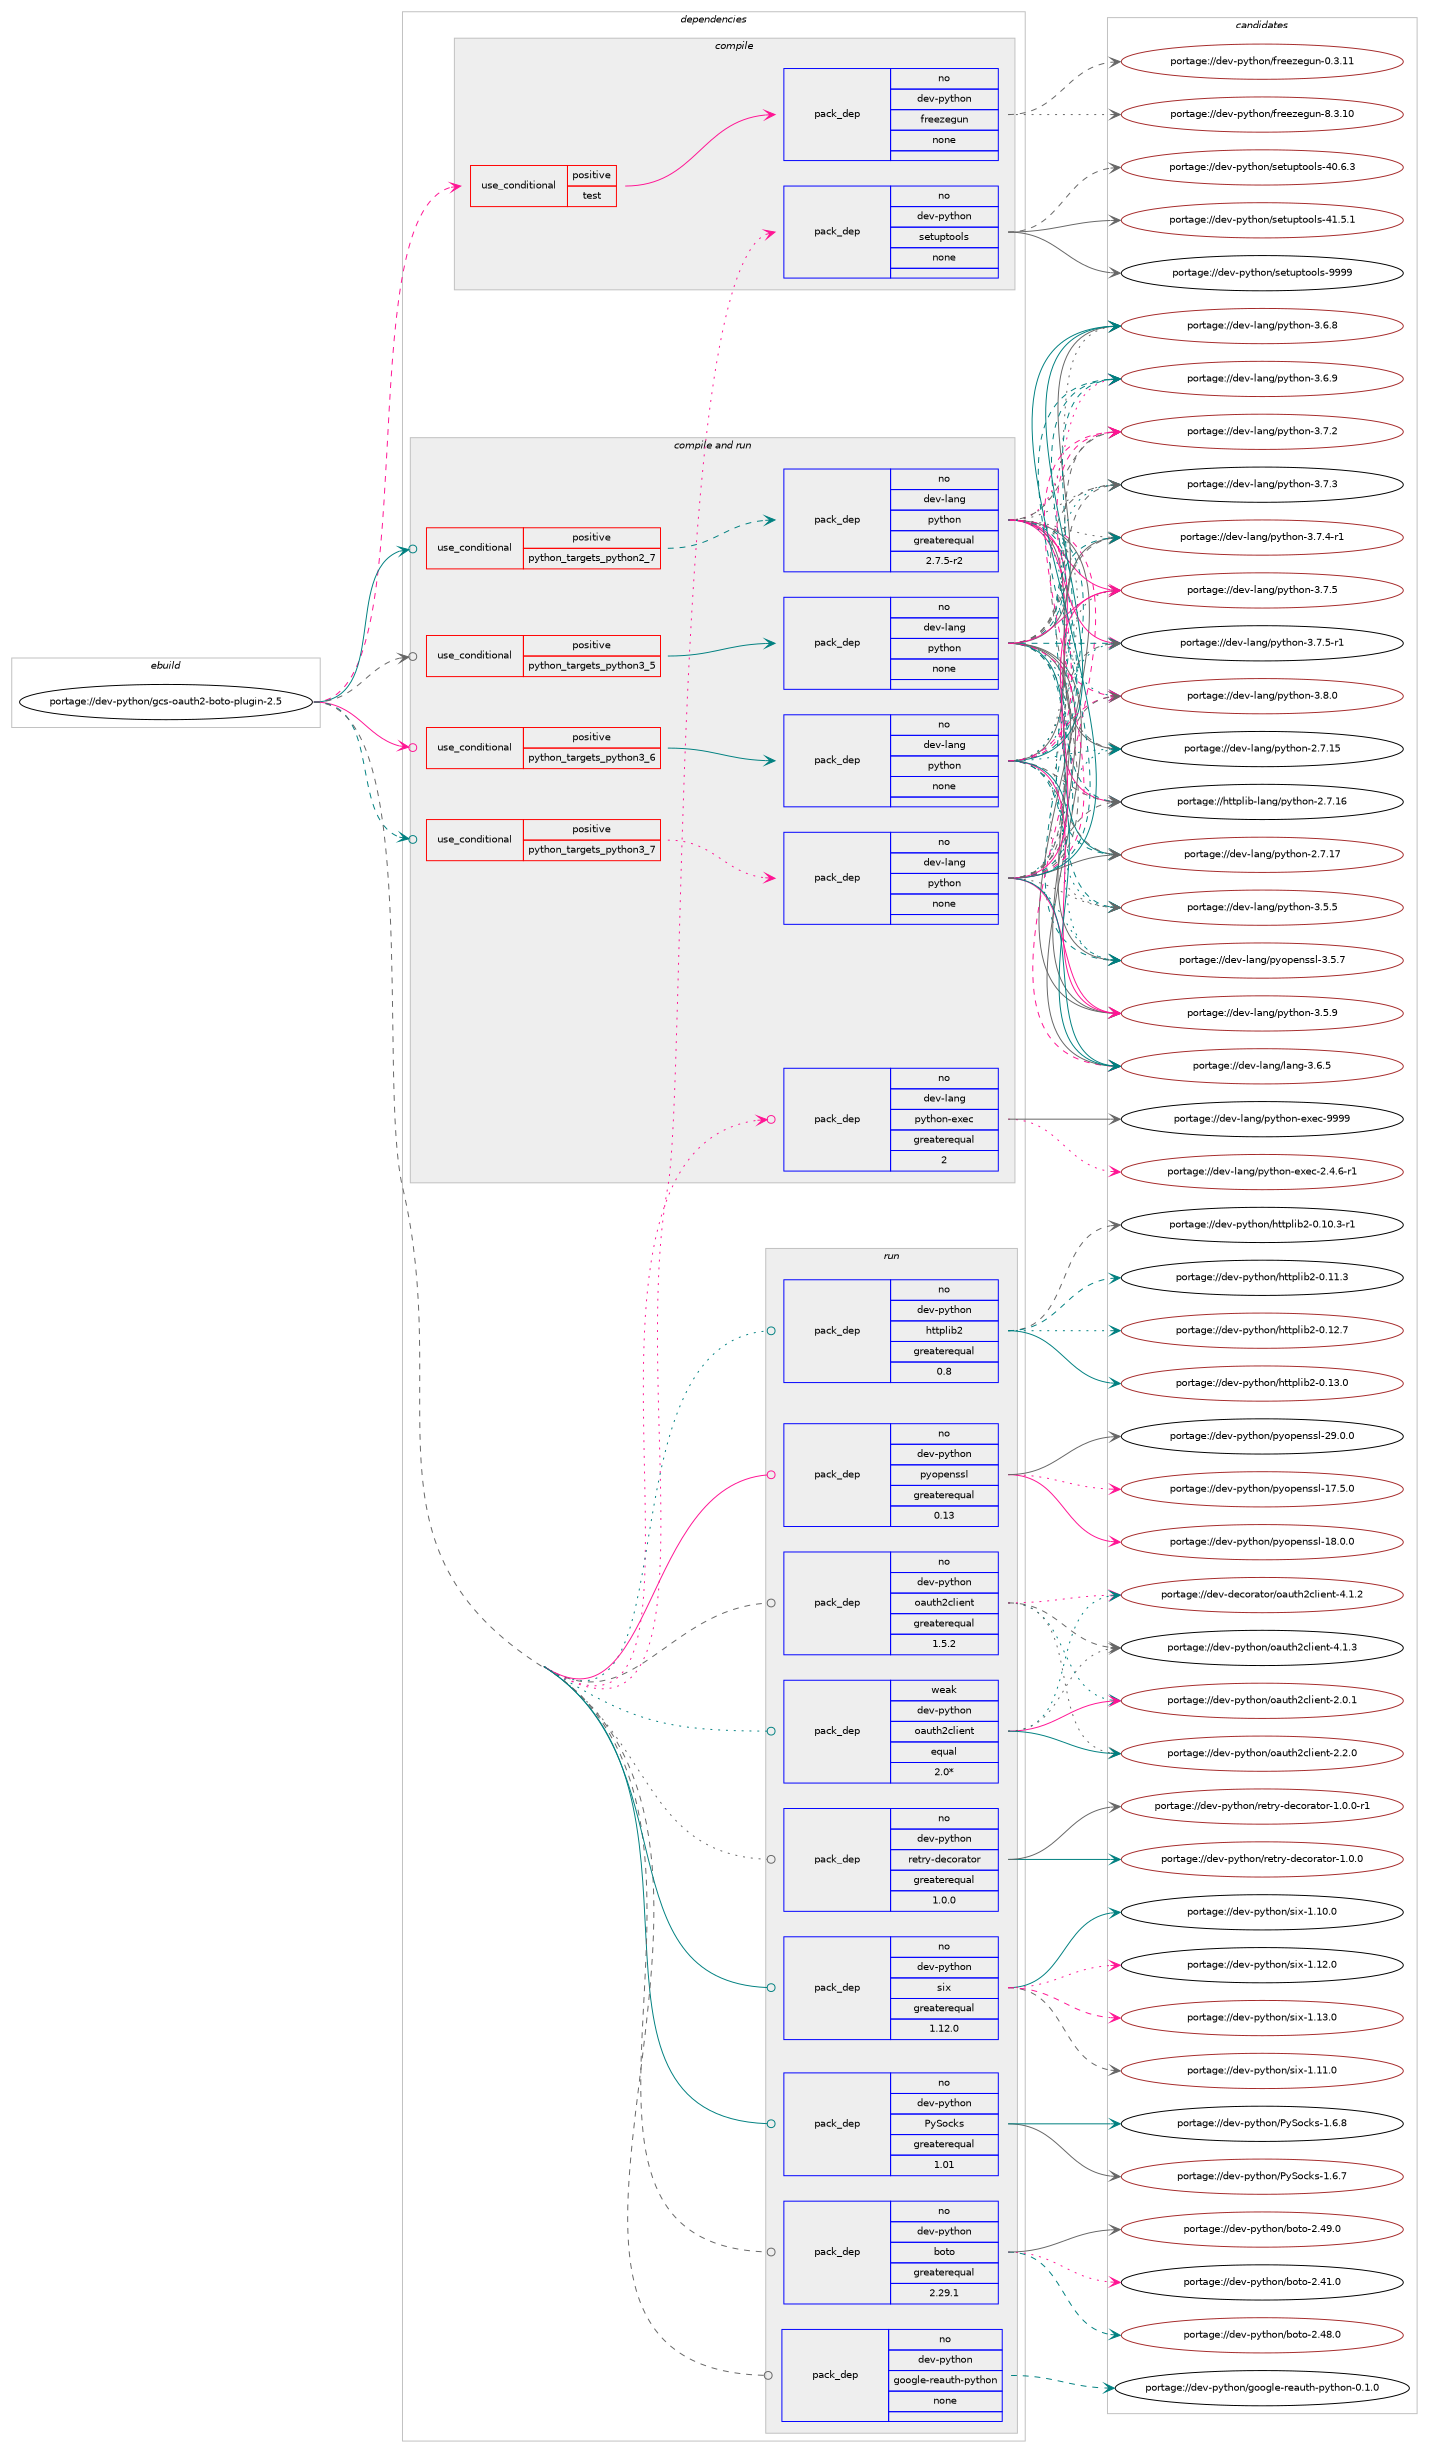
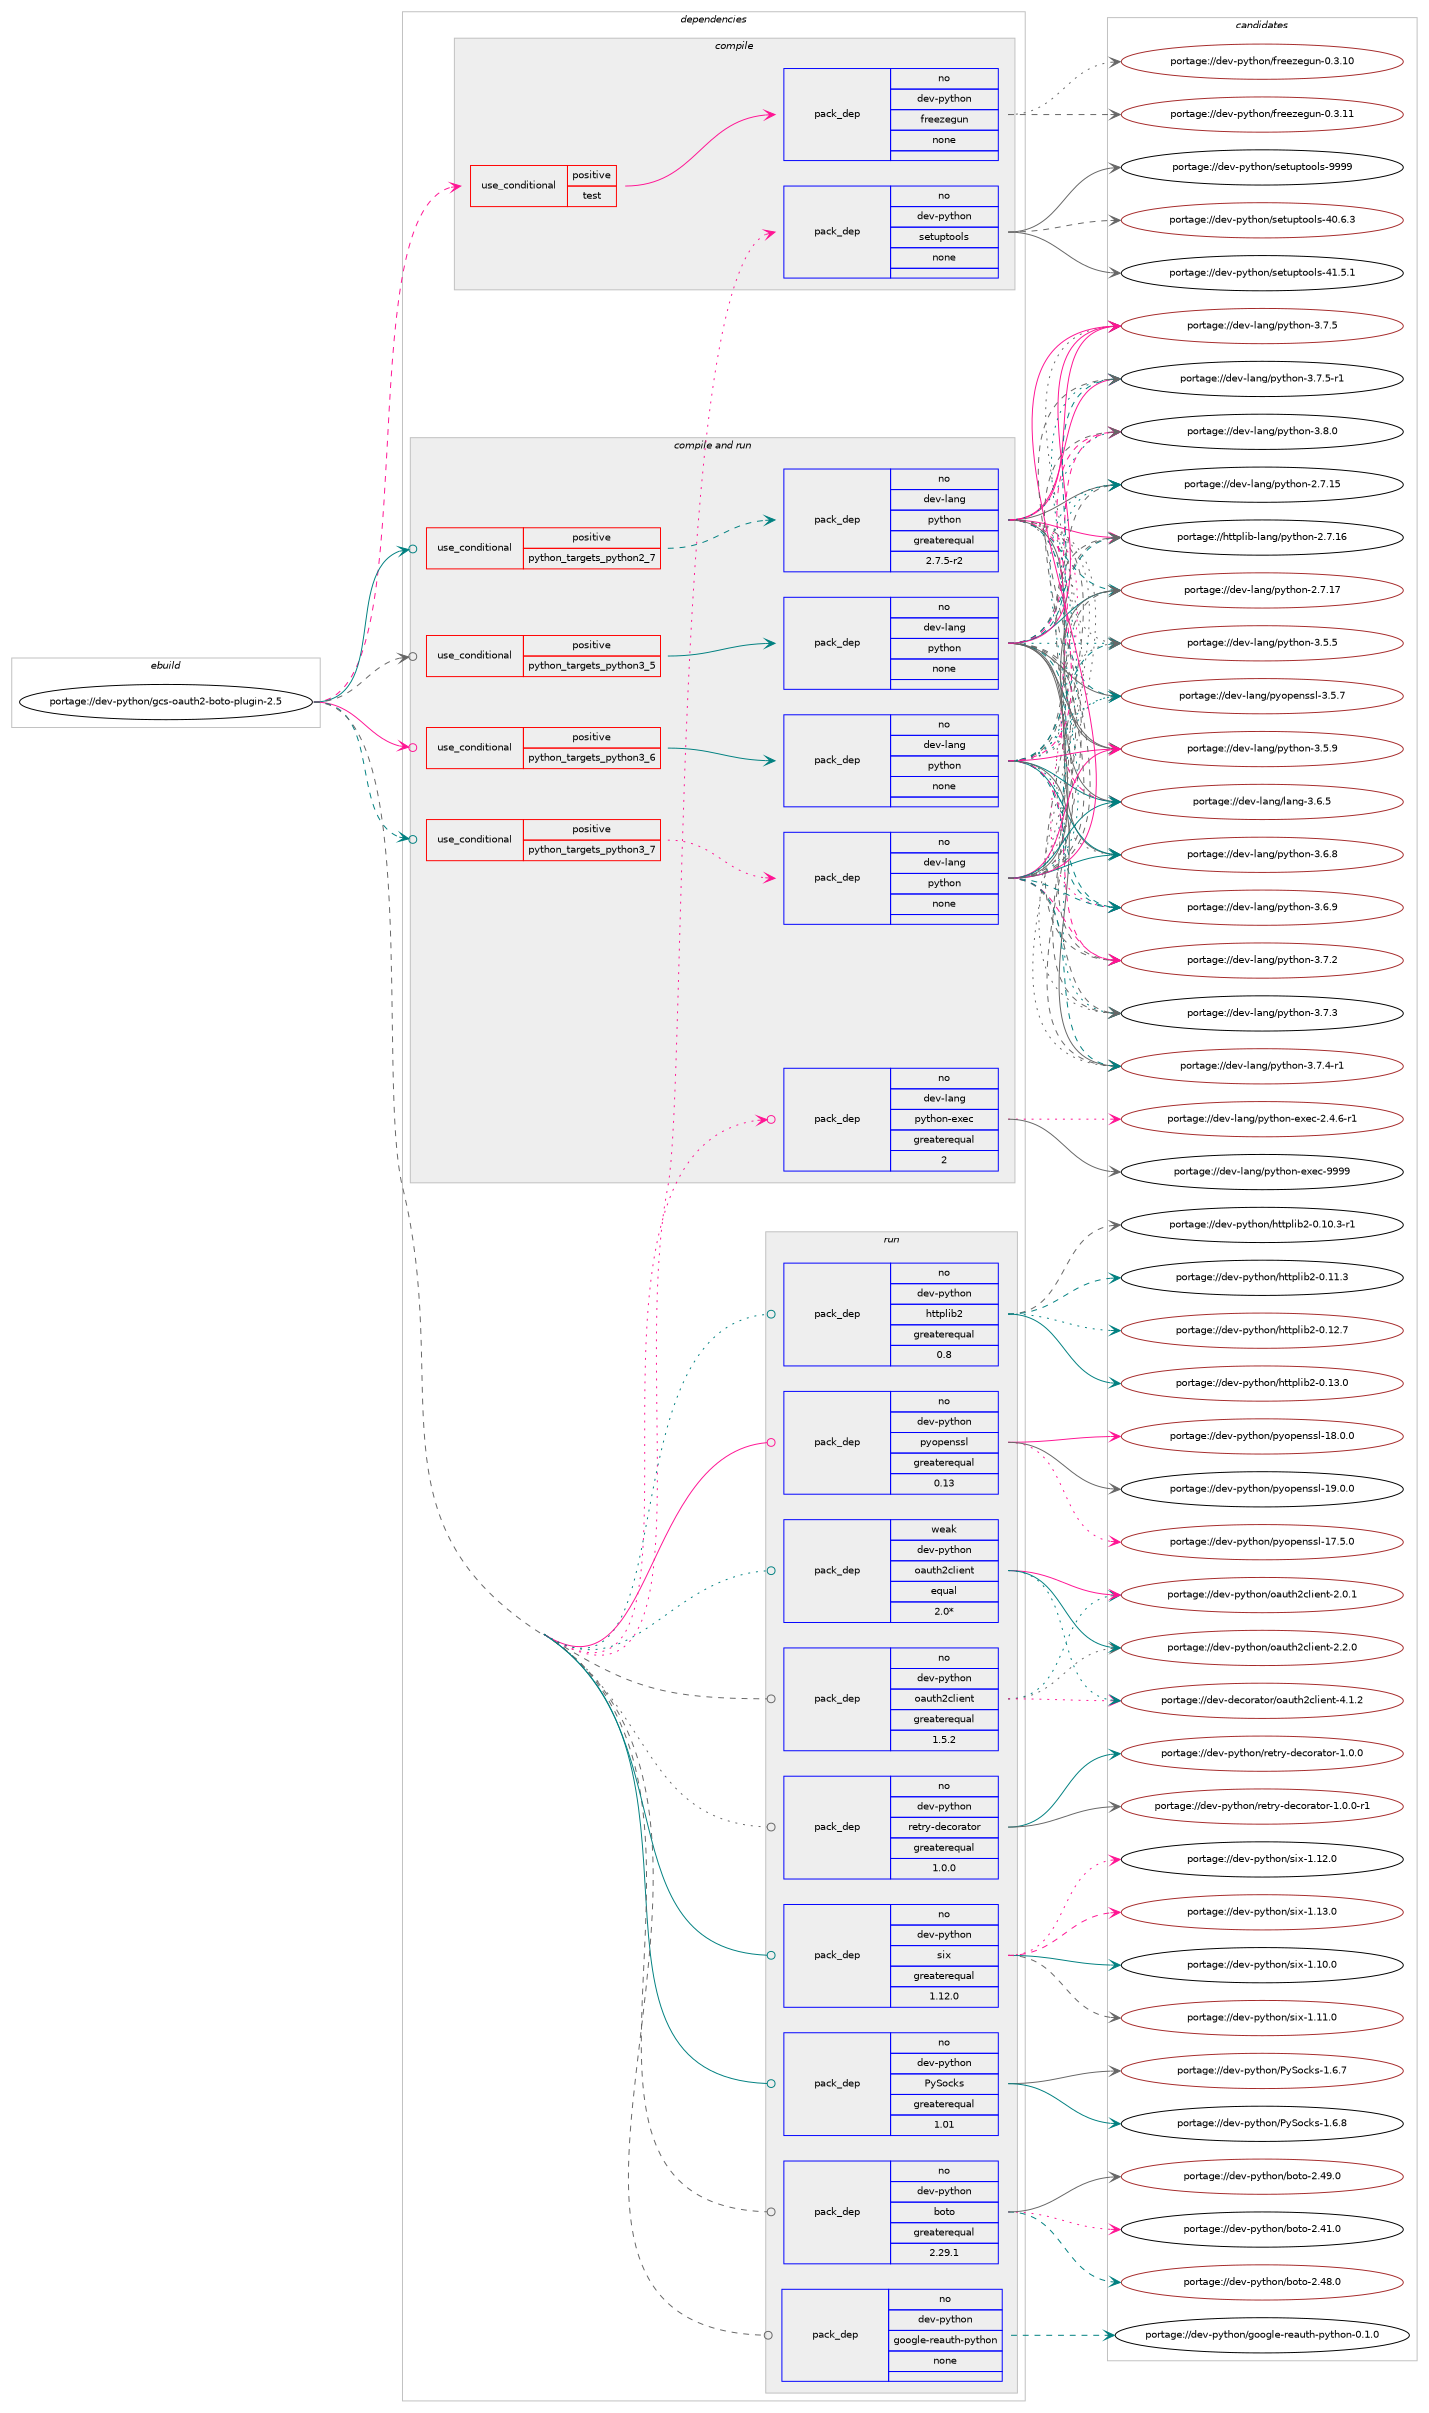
node "portage://dev-python/freezegun-8.3.10": label "portage://dev-python/freezegun-8.3.10" -> "portage://dev-python/freezegun-0.3.10"
node "portage://dev-python/setuptools-41.5.1": color brown -> black
node "portage://dev-lang/python-3.8.0": color brown -> black
node "portage://dev-python/pyopenssl-29.0.0": label "portage://dev-python/pyopenssl-29.0.0" -> "portage://dev-python/pyopenssl-19.0.0"
node "portage://dev-python/oauth2client-4.1.3": removed
